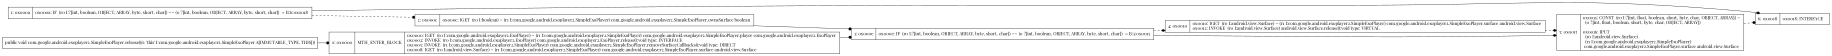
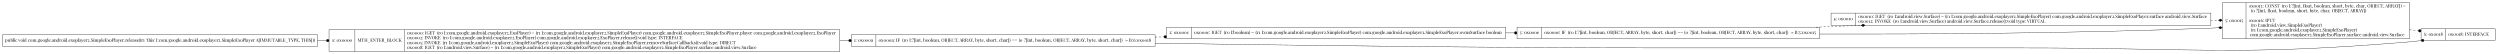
edge "1: 0x000a" -> "6: 0x0018": arrowhead diamond -> dot
edge "0: 0x0000" -> "3: 0x000e": now "0: 0x0000" -> "1: 0x000a"
node "5: 0x0015": text "(r0 I:android.view.Surface)" -> "(r0 I:android.view.SimpleExoPlayer)"
